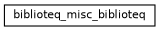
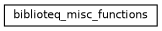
node "biblioteq_misc_biblioteq": label "biblioteq_misc_biblioteq" -> "biblioteq_misc_functions"
